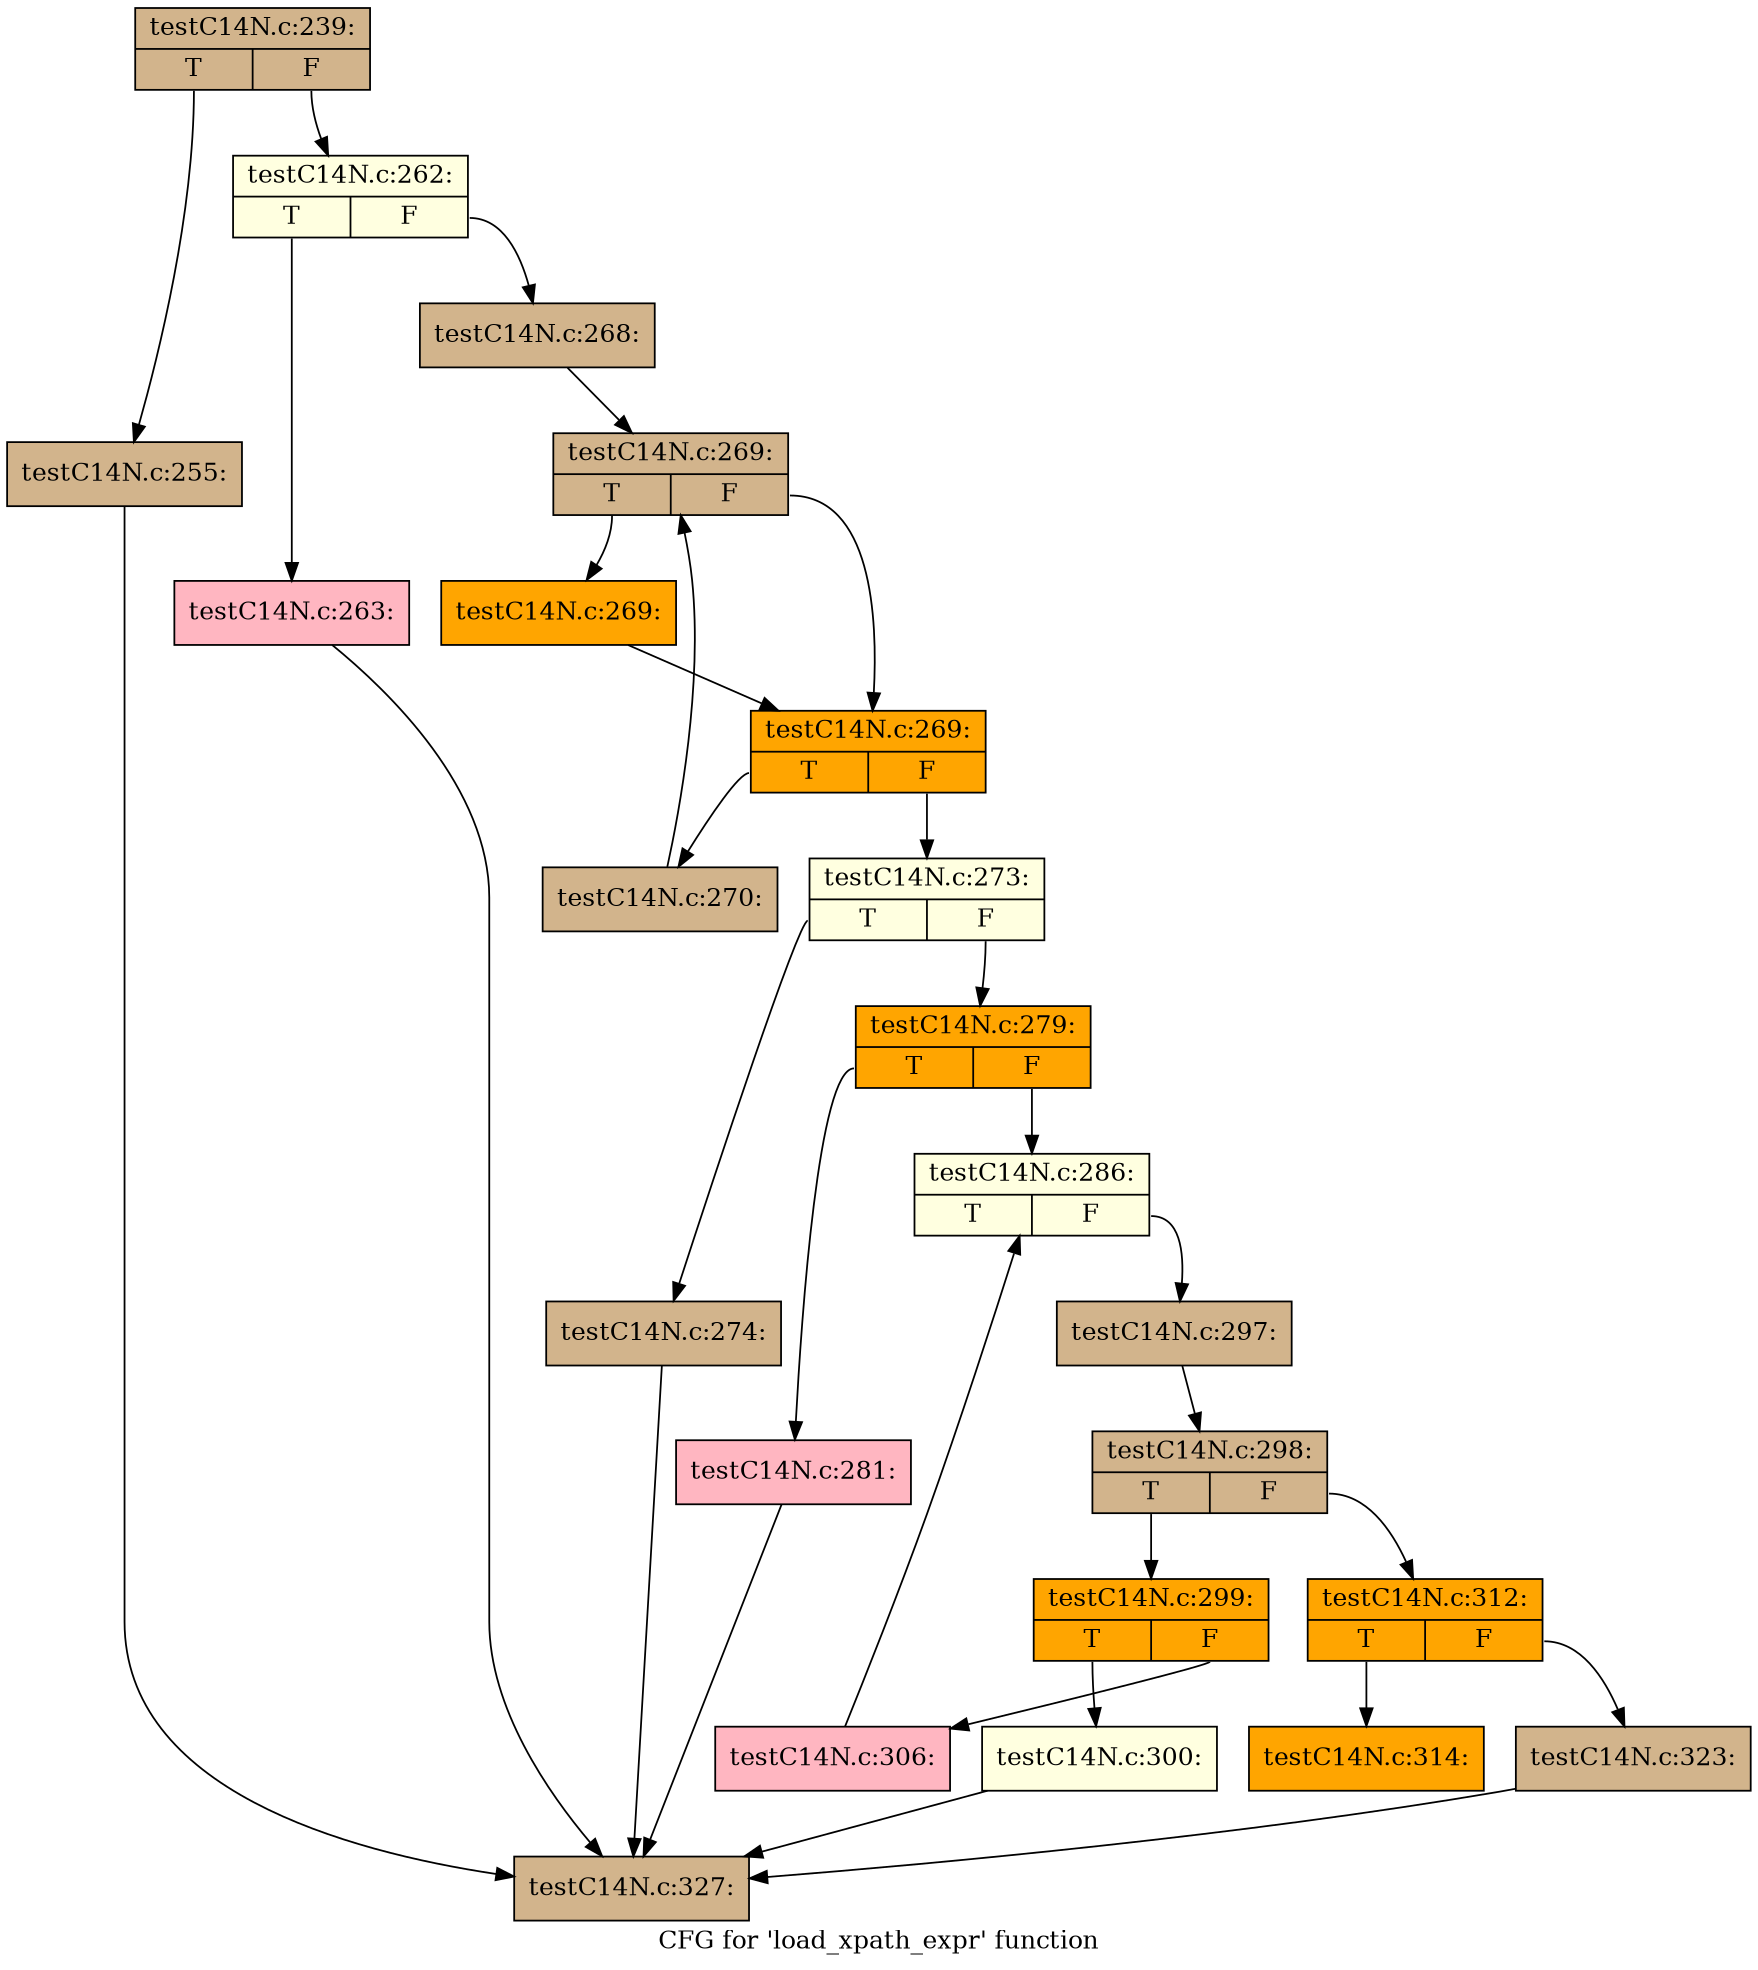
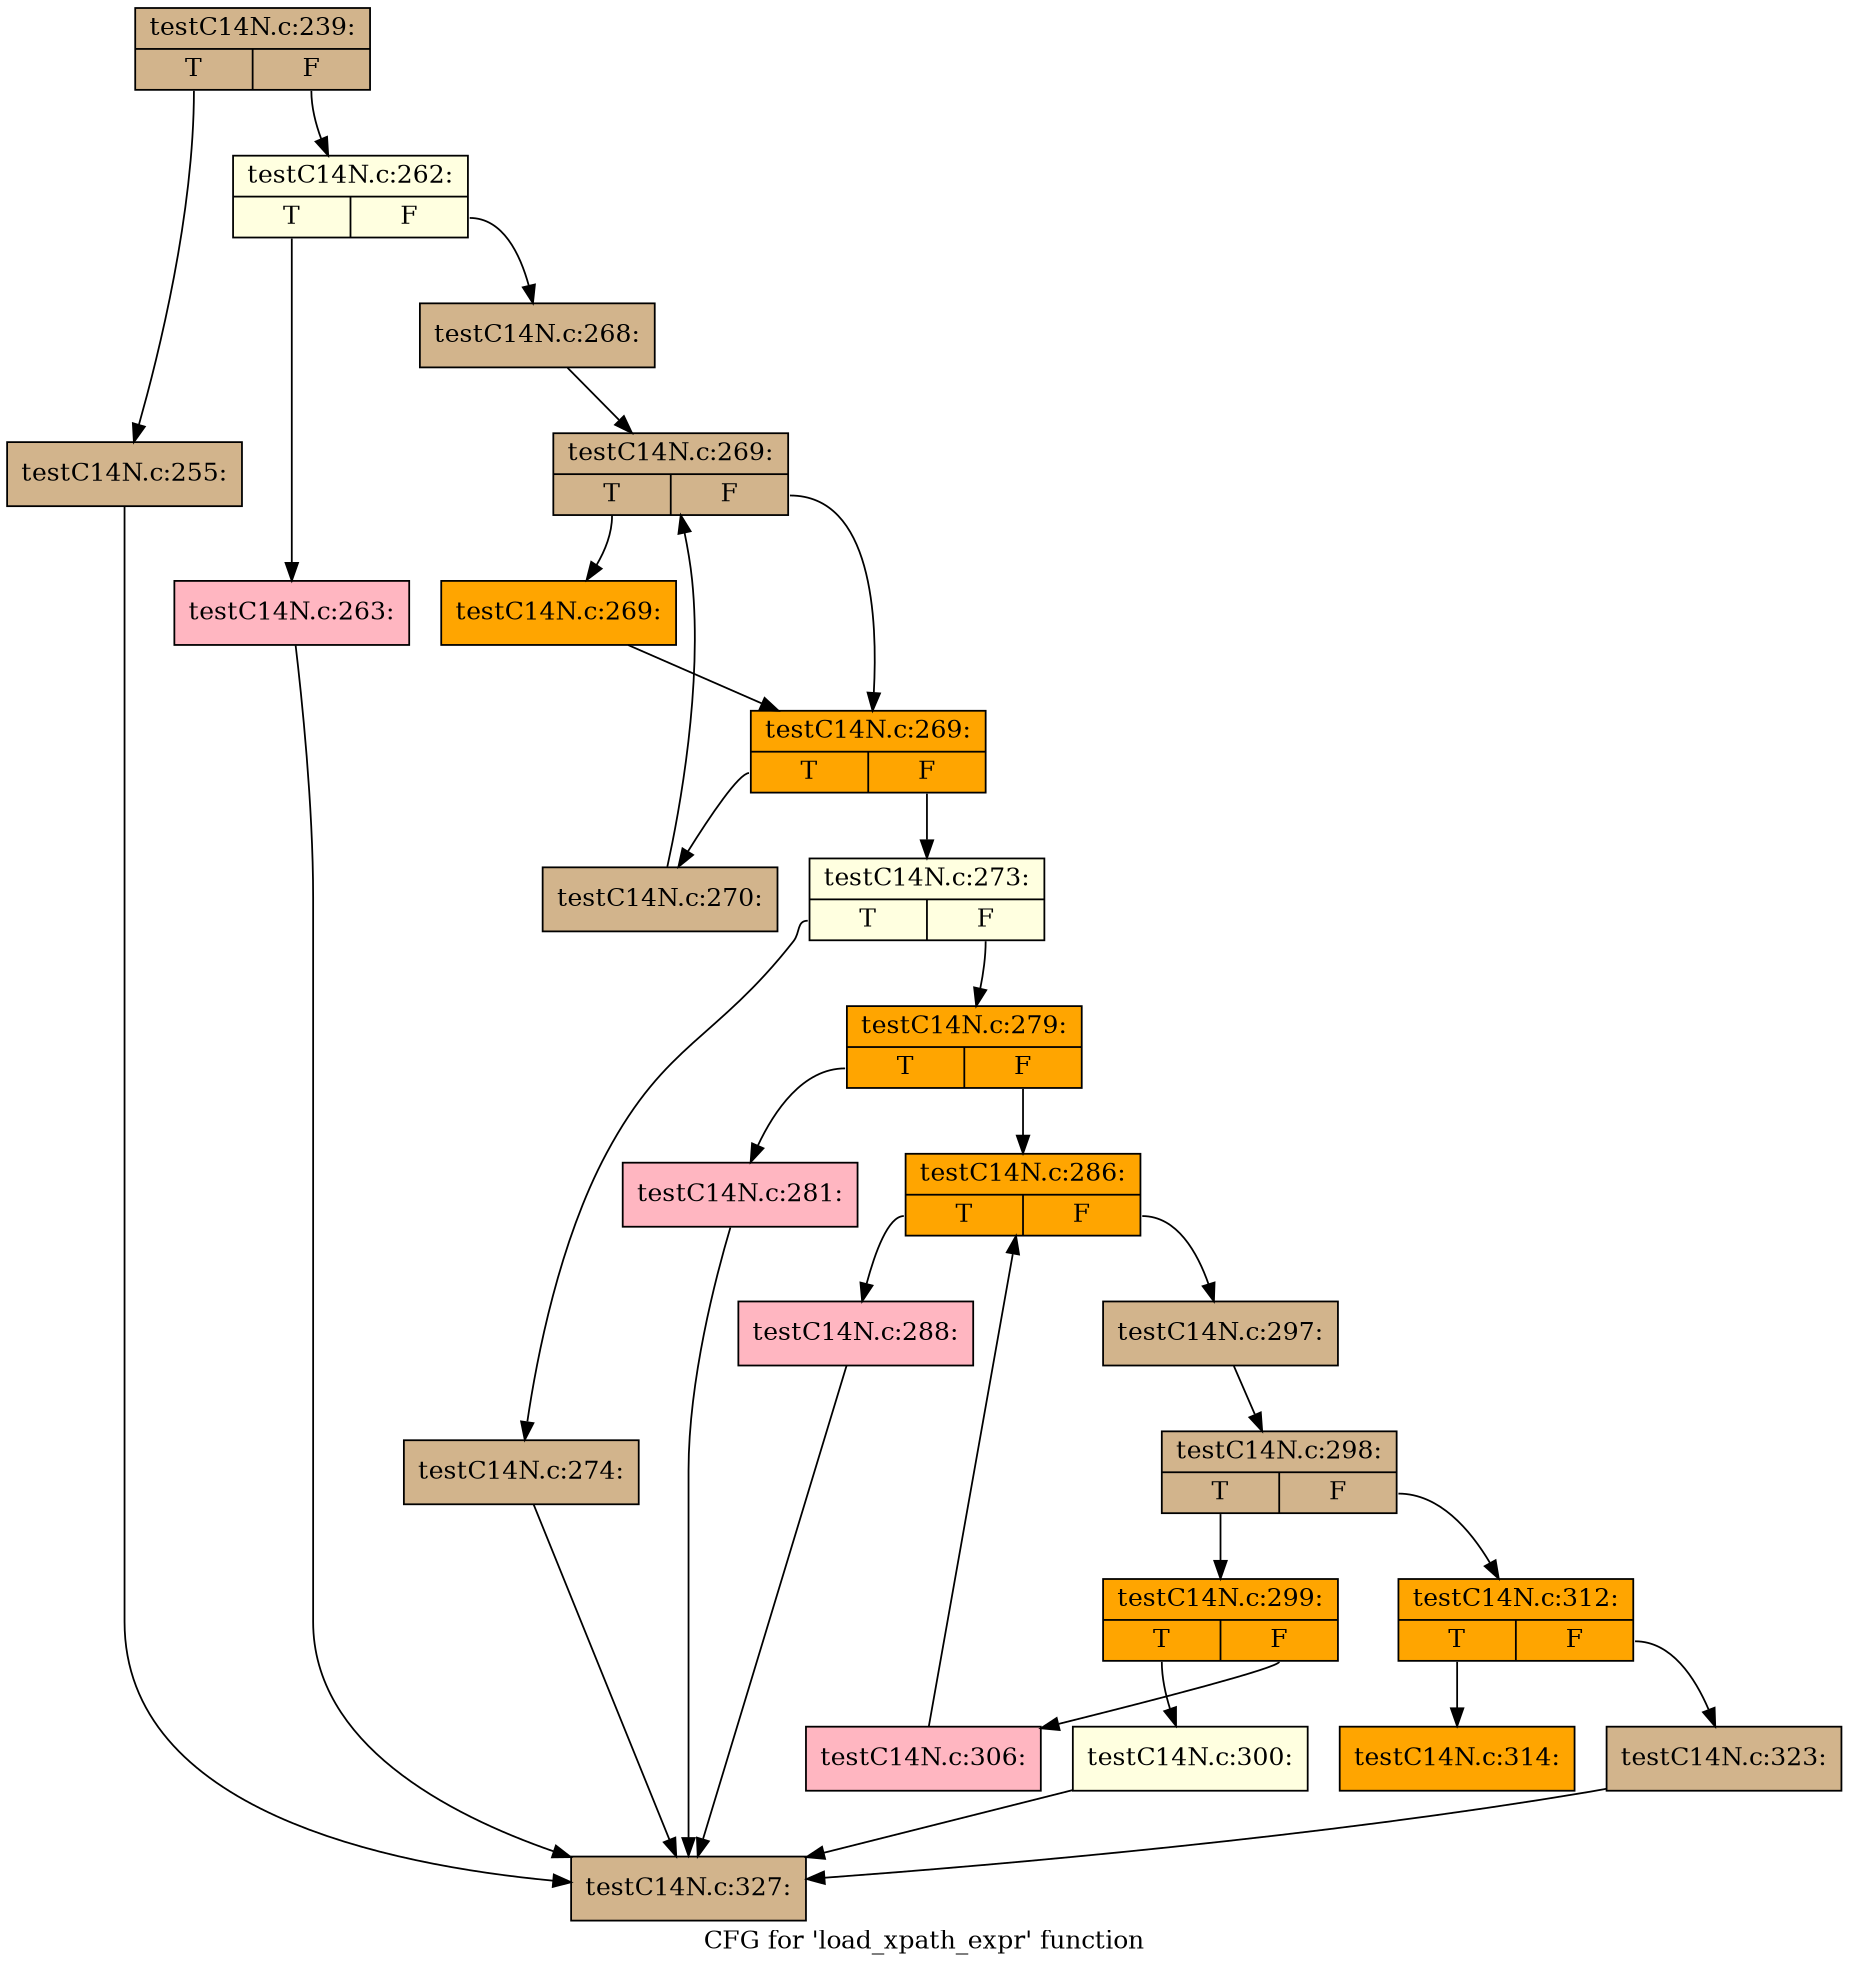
node "testC14N.c:286:": fillcolor lightyellow -> orange
node "testC14N.c:288:": added
